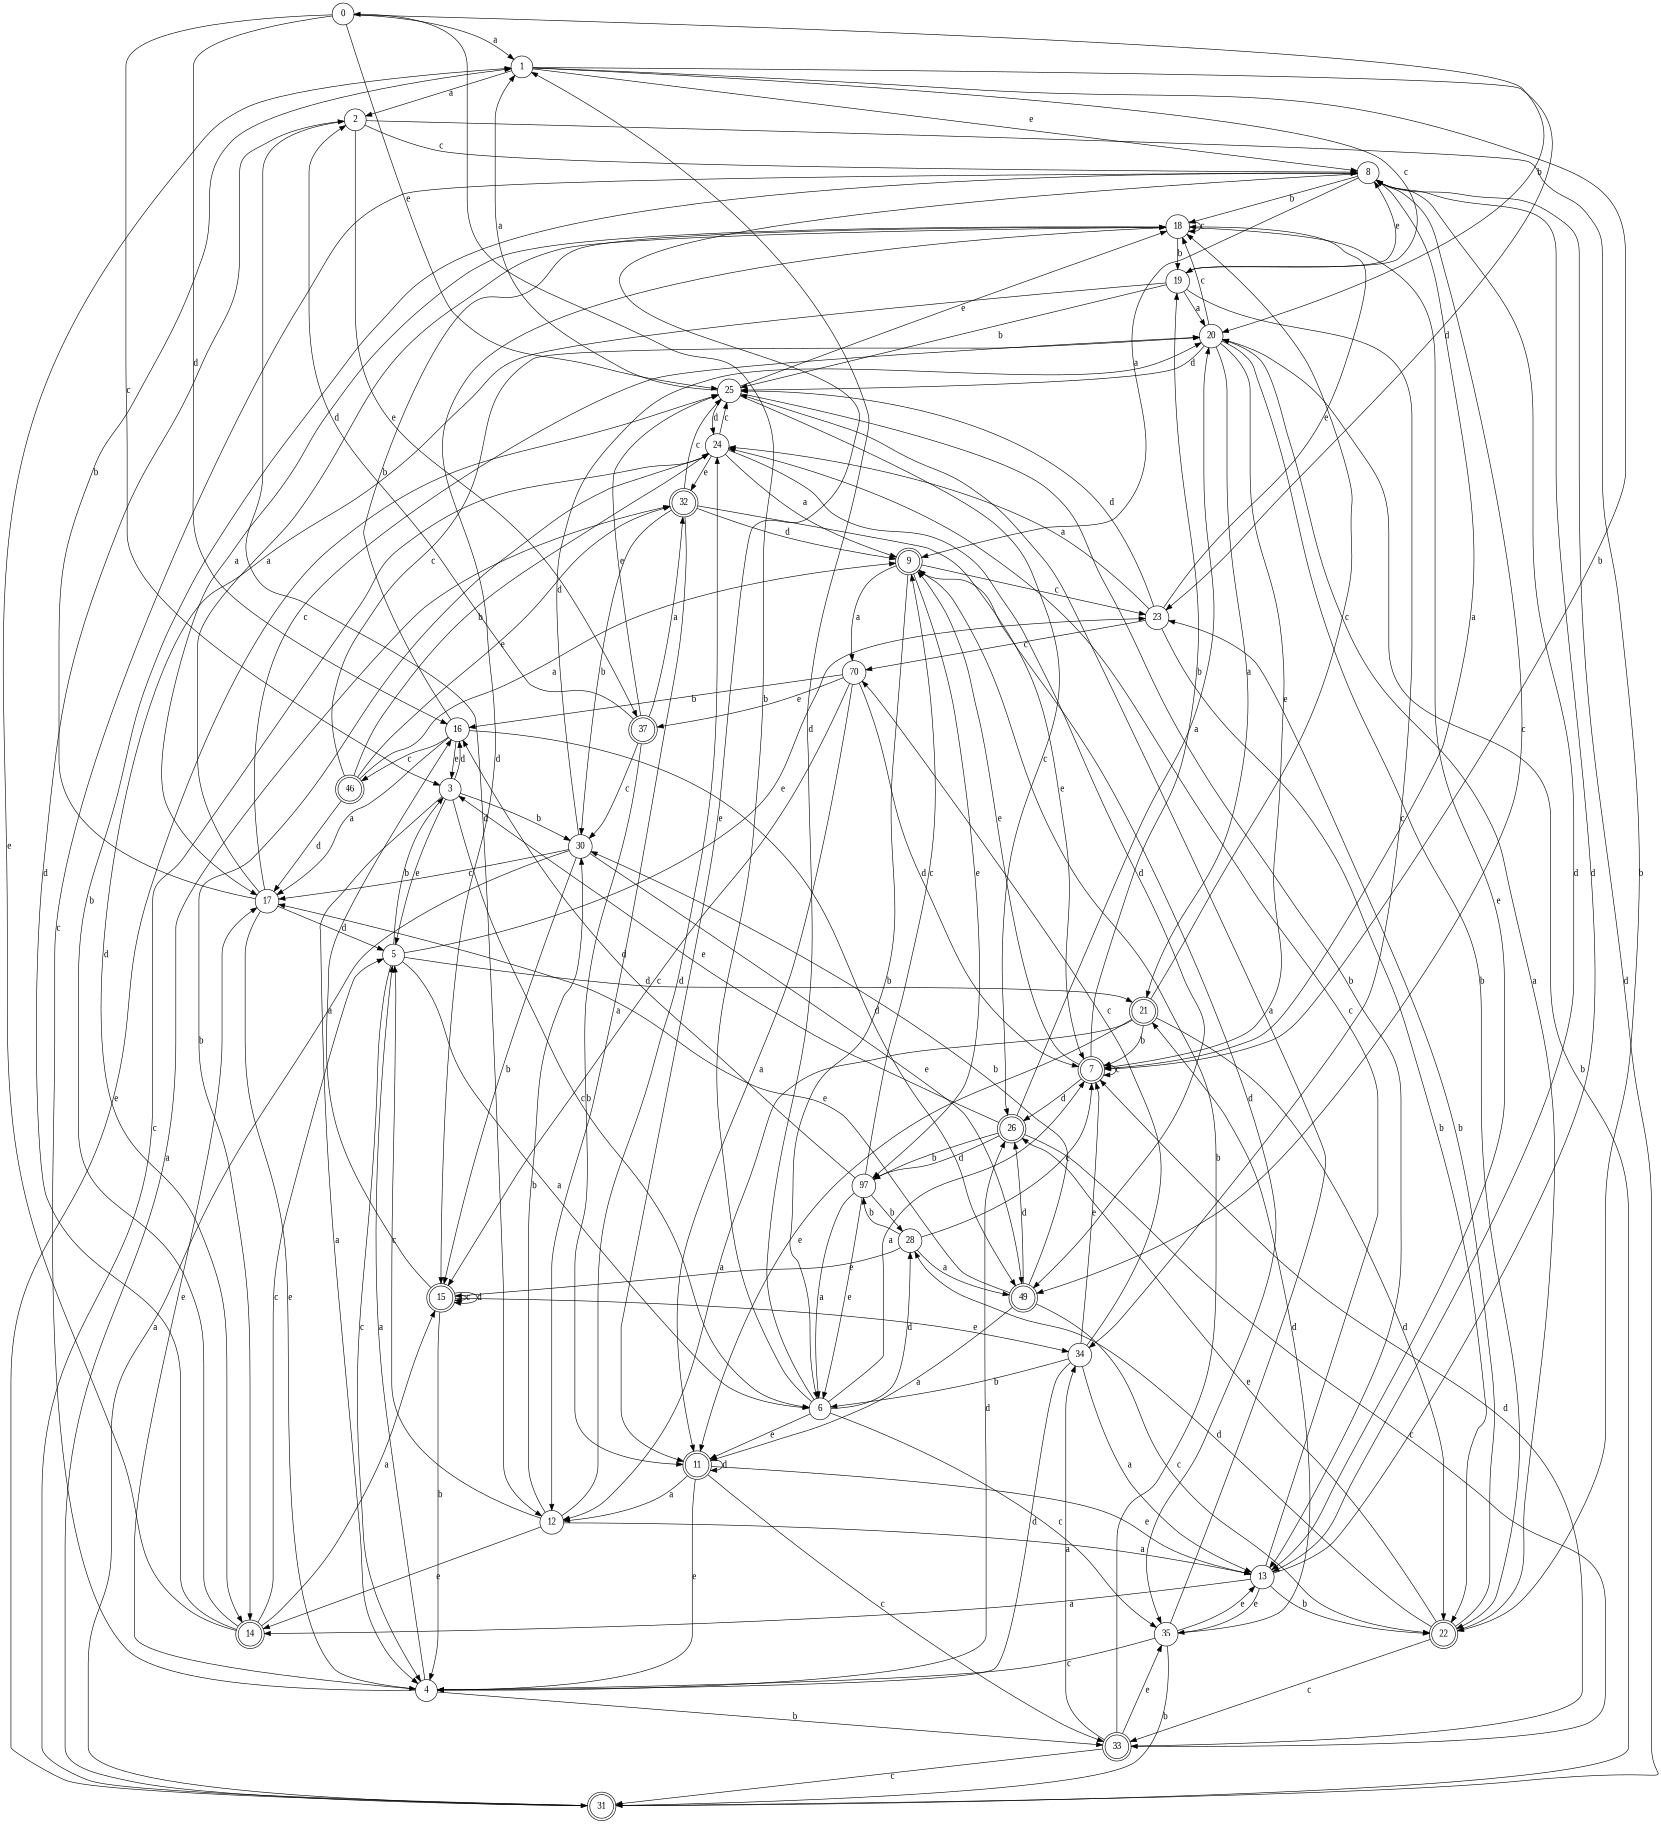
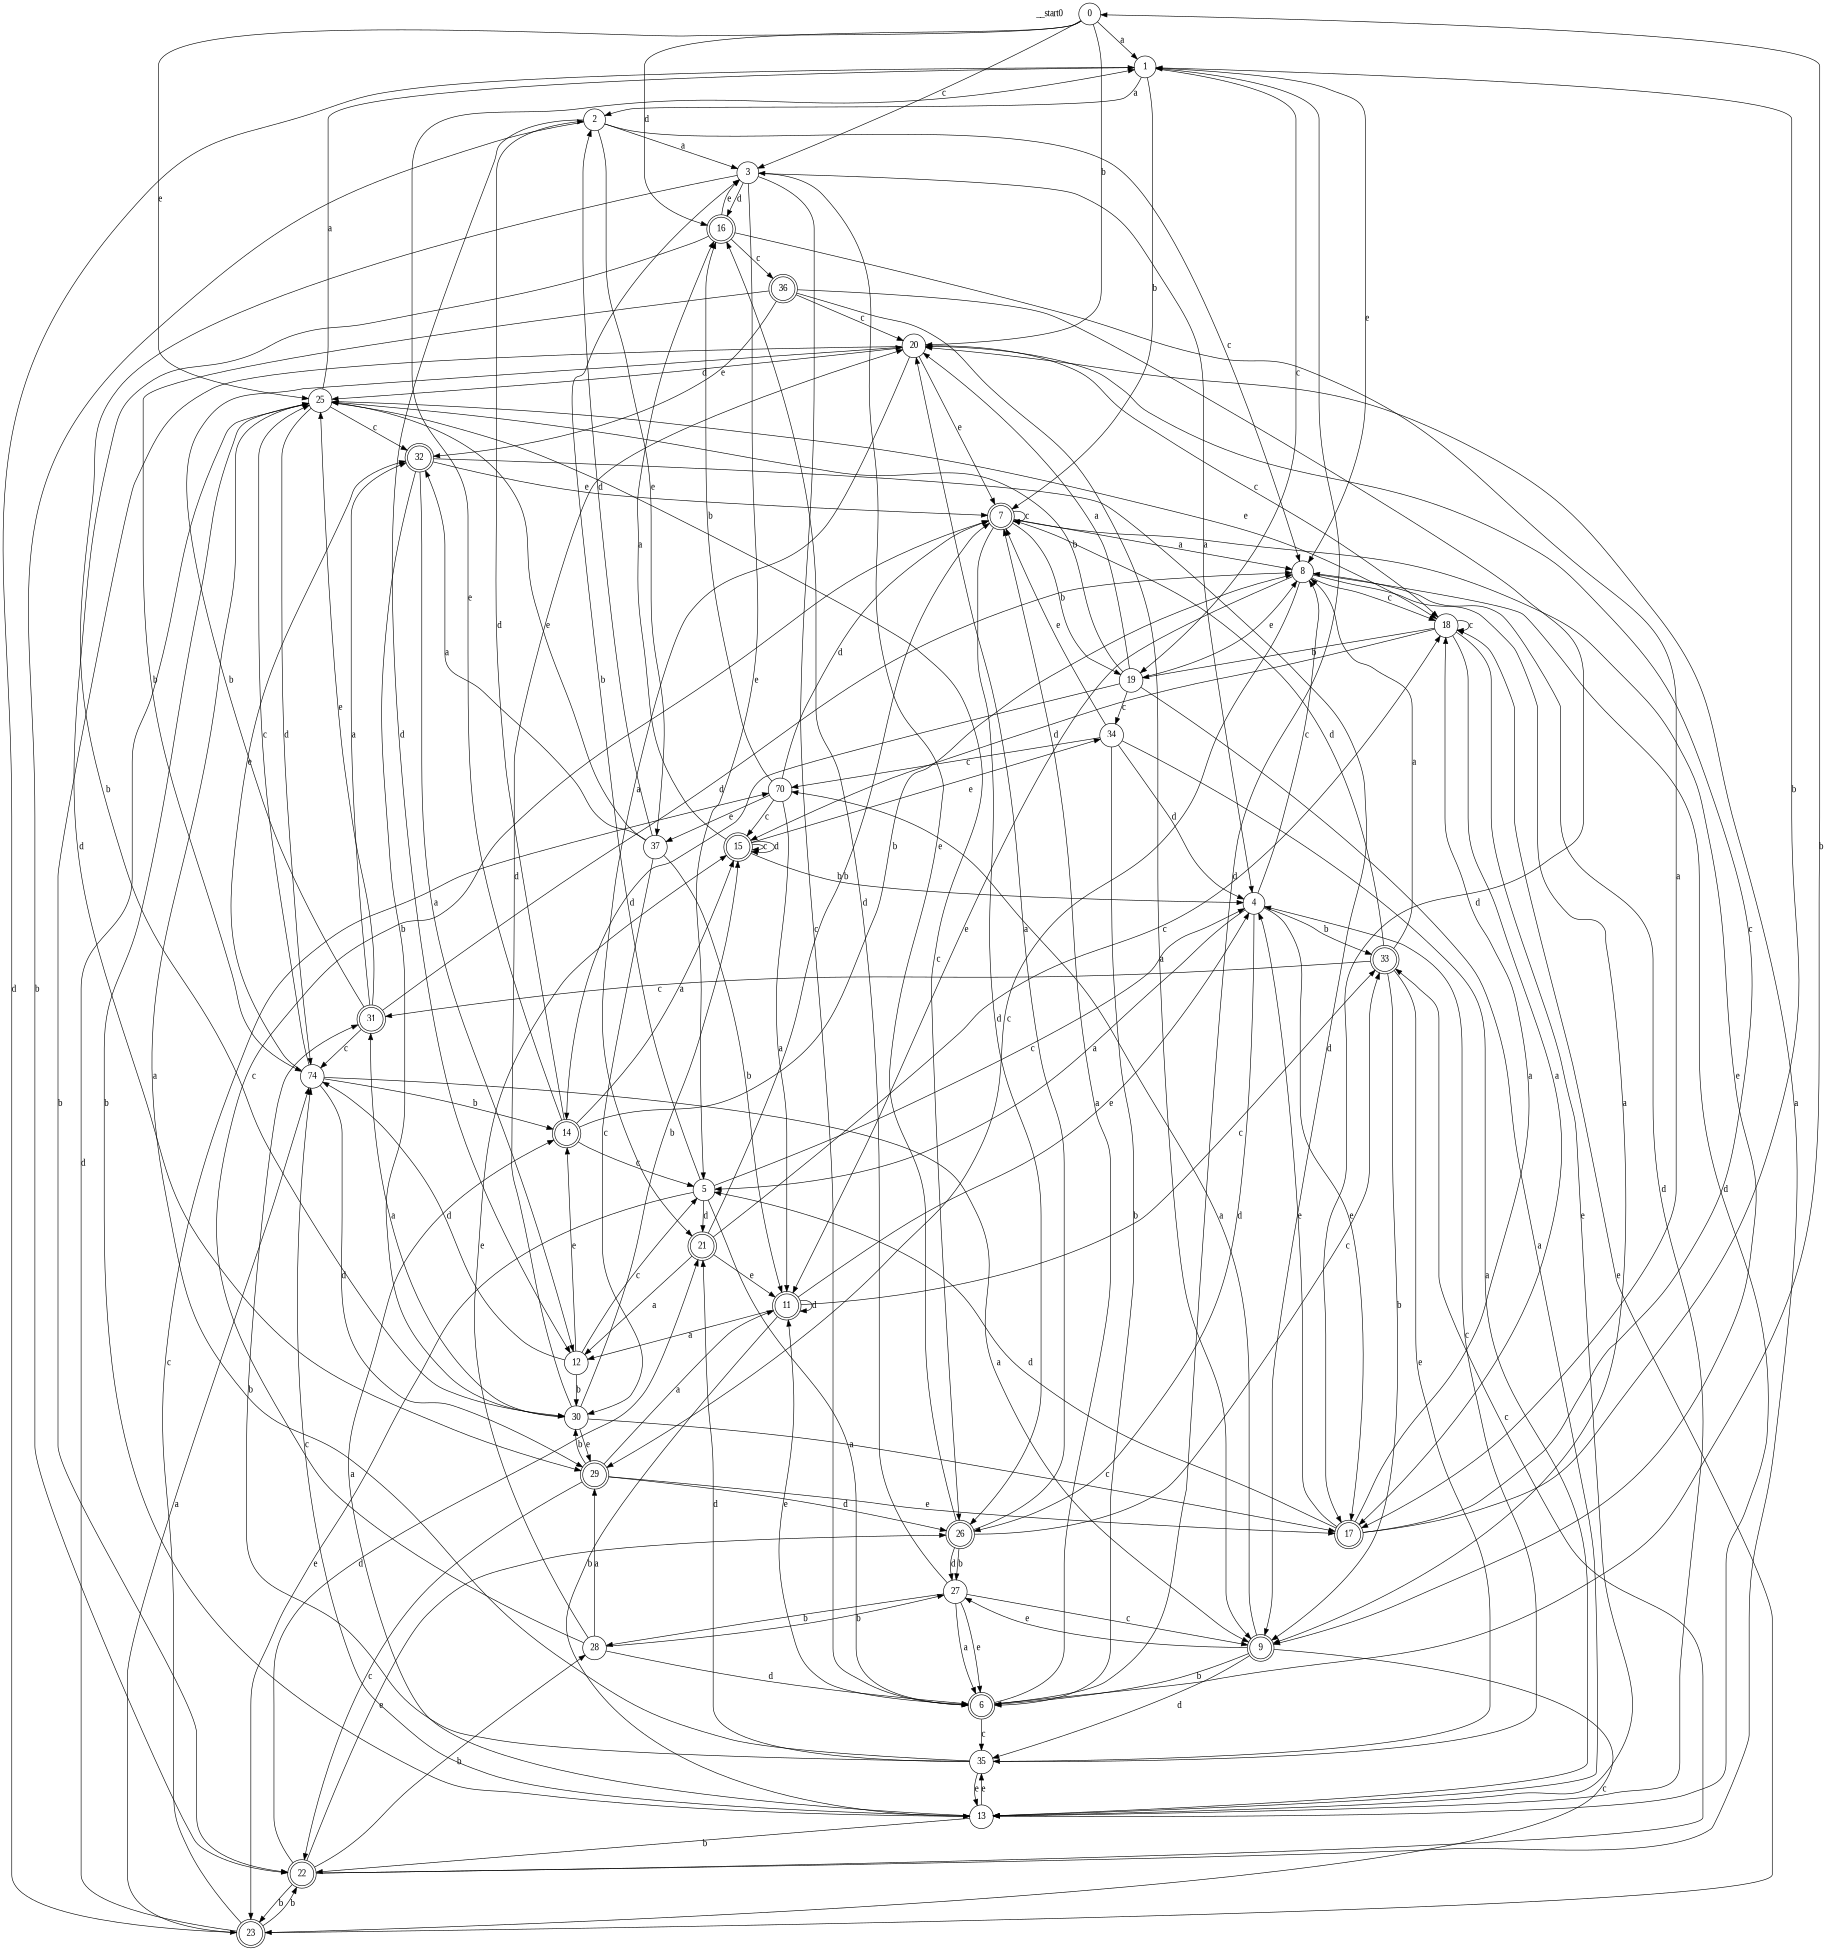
node "__start0": added
edge "2" -> "3": added, label "a"
edge "8" -> "18": label "b" -> "c"
edge "16" -> "18": removed, label "b"
edge "32" -> "25": reversed
node "24": label "24" -> "74"
node "23": shape circle -> doublecircle
node "16": shape circle -> doublecircle
node "37": shape doublecircle -> circle
node "46": label "46" -> "36"
node "17": shape circle -> doublecircle
node "97": label "97" -> "27"
edge "21" -> "22": reversed
node "49": label "49" -> "29"
edge "6" -> "28": reversed
node "6": shape circle -> doublecircle
edge "22" -> "28": label "d" -> "b"
edge "11" -> "13": label "e" -> "b"
edge "12" -> "13": now "19" -> "13"
edge "33" -> "34": now "33" -> "8"
